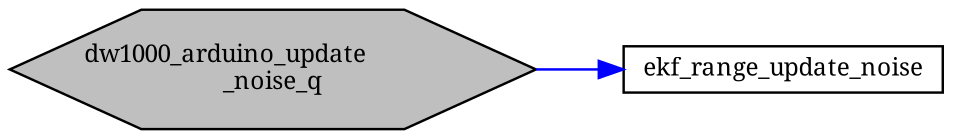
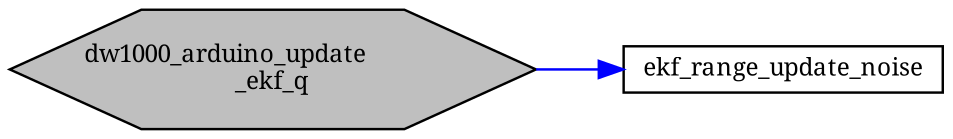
node "dw1000_arduino_update _noise_q": label "dw1000_arduino_update _noise_q" -> "dw1000_arduino_update _ekf_q"
